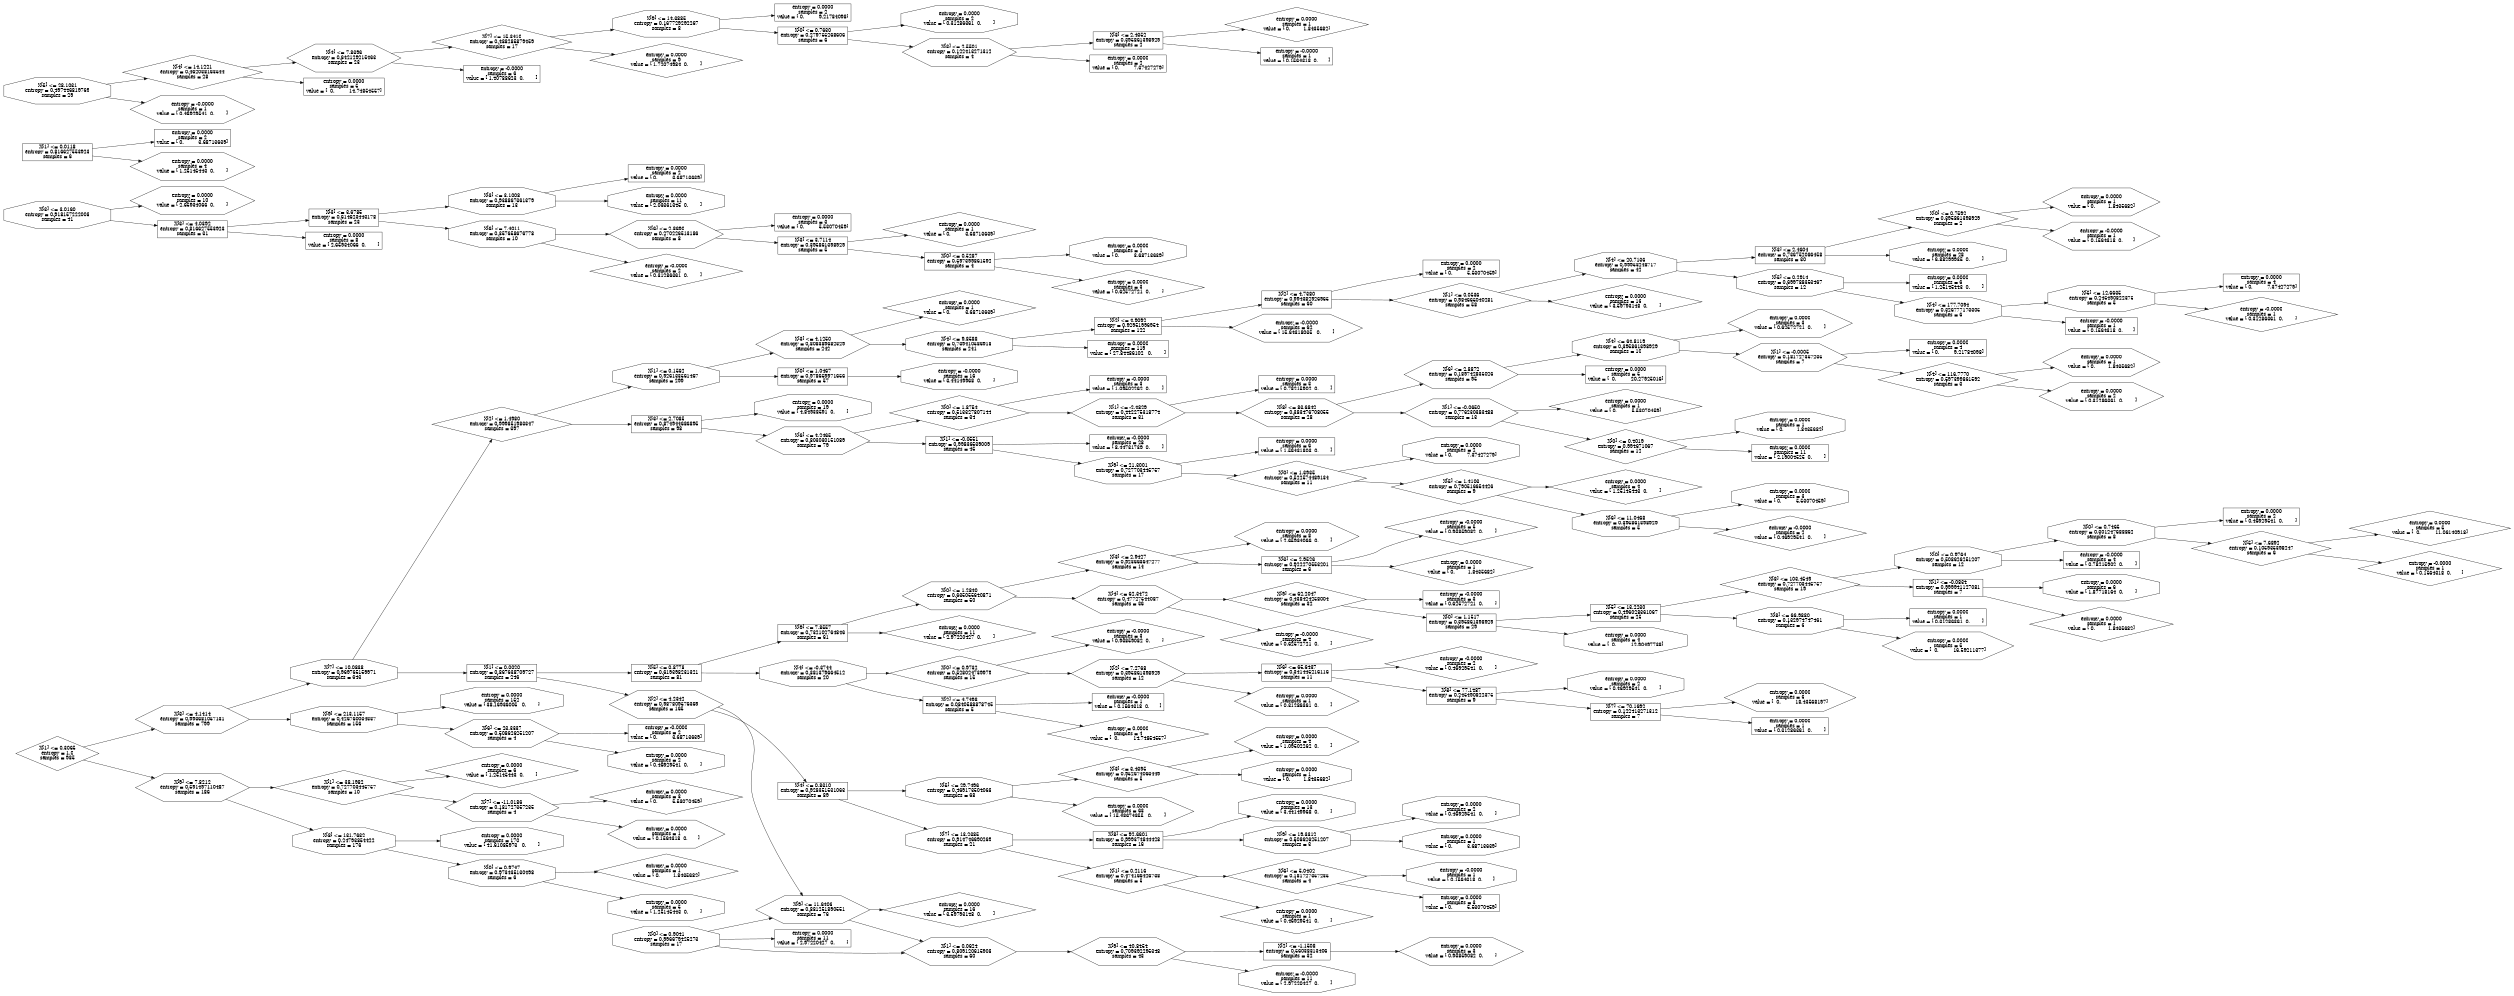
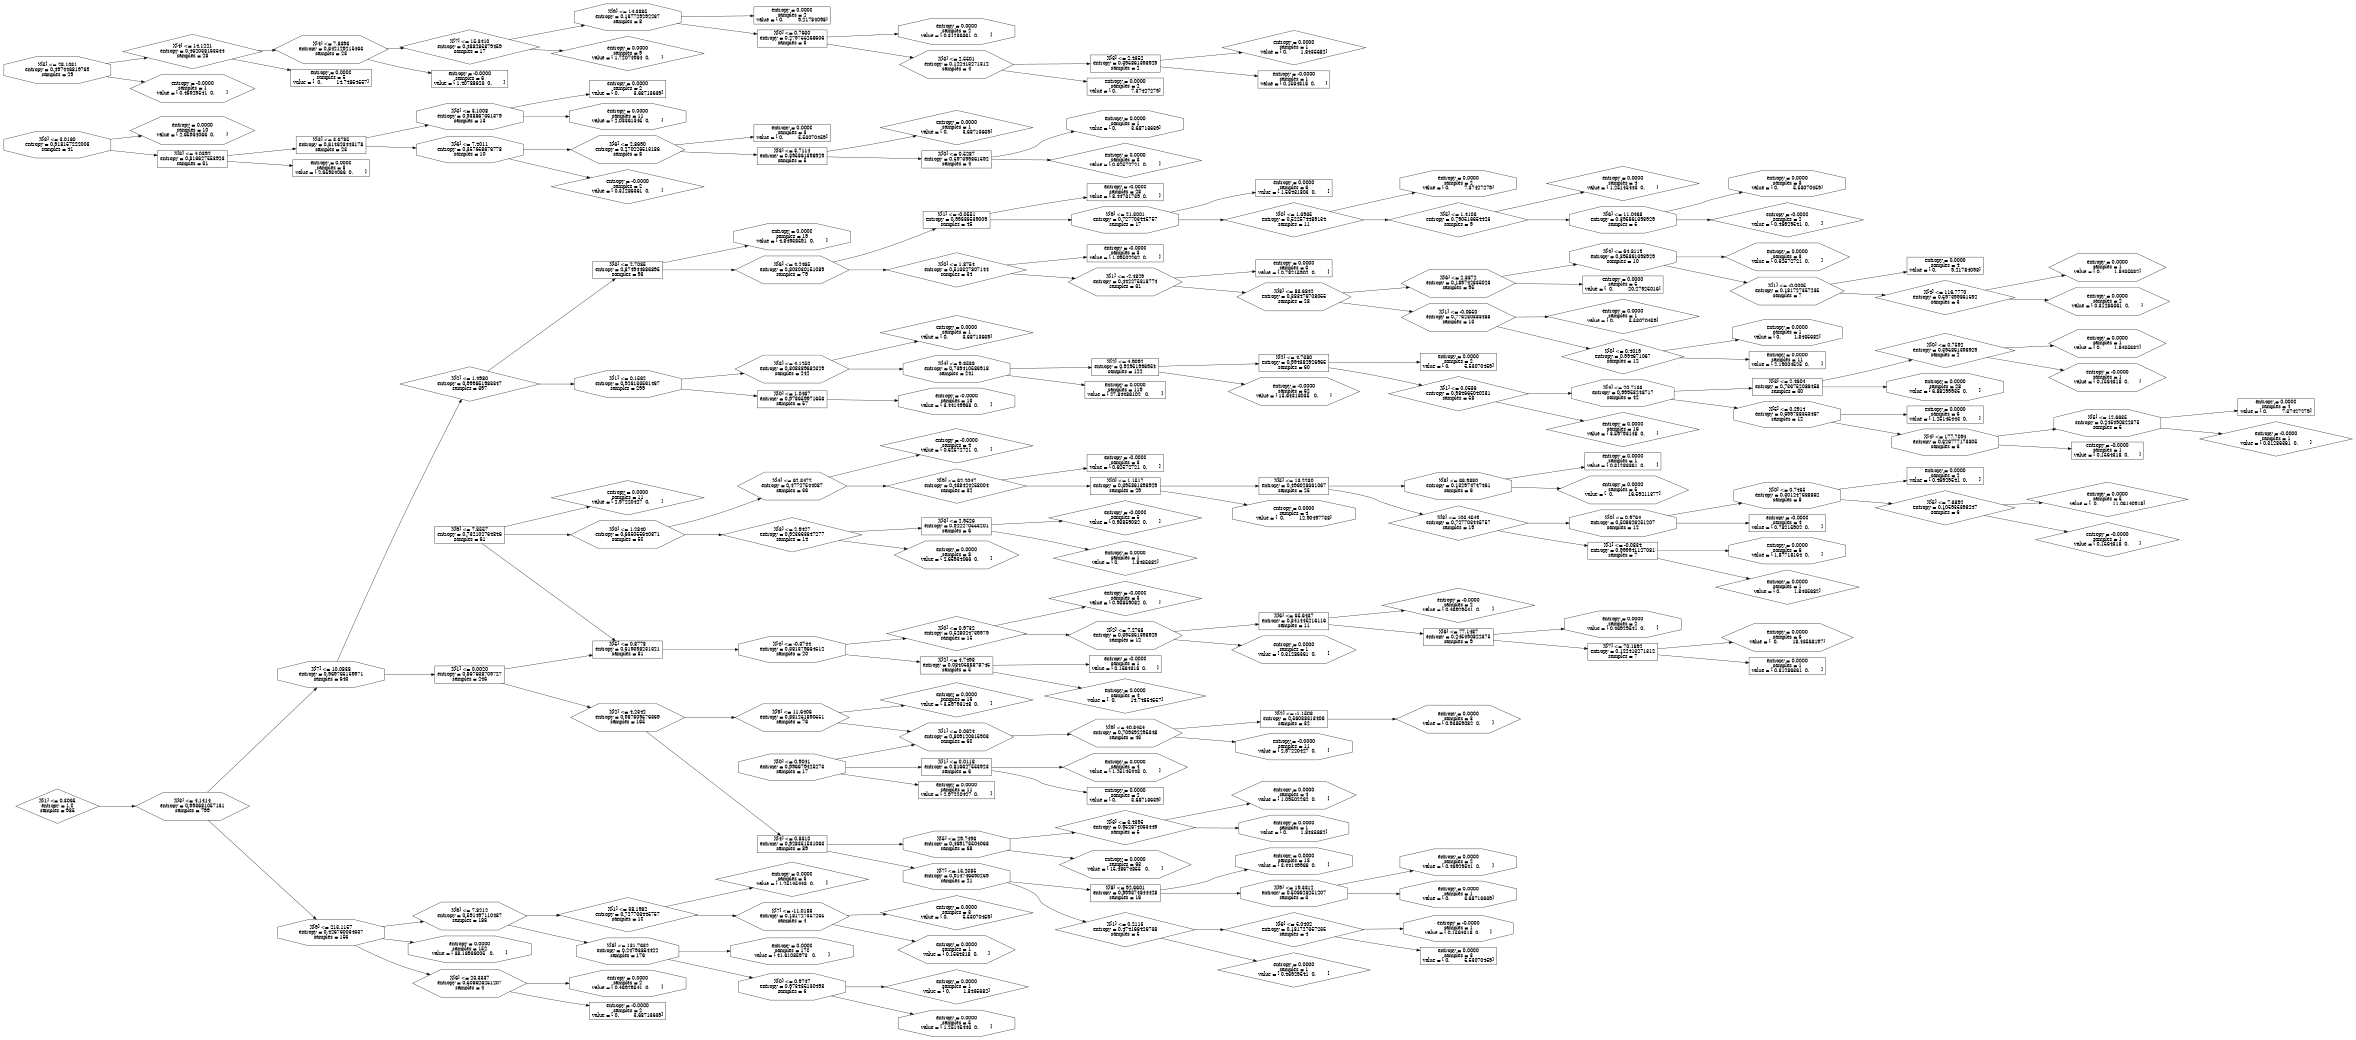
edge "X[5] <= 0.8778 entropy = 0.619398231321 samples = 81" -> "X[9] <= 7.8557 entropy = 0.732102764846 samples = 61": reversed
edge "X[1] <= 0.3065 entropy = 1.0 samples = 985" -> "X[9] <= 7.8212 entropy = 0.591497110487 samples = 186": now "X[9] <= 213.1157 entropy = 0.426760034337 samples = 156" -> "X[9] <= 7.8212 entropy = 0.591497110487 samples = 186"
edge "X[0] <= 0.9041 entropy = 0.996679425273 samples = 17" -> "X[9] <= 11.6406 entropy = 0.881251890551 samples = 76": now "X[0] <= 0.9041 entropy = 0.996679425273 samples = 17" -> "X[1] <= 0.0118 entropy = 0.816627553923 samples = 6"
